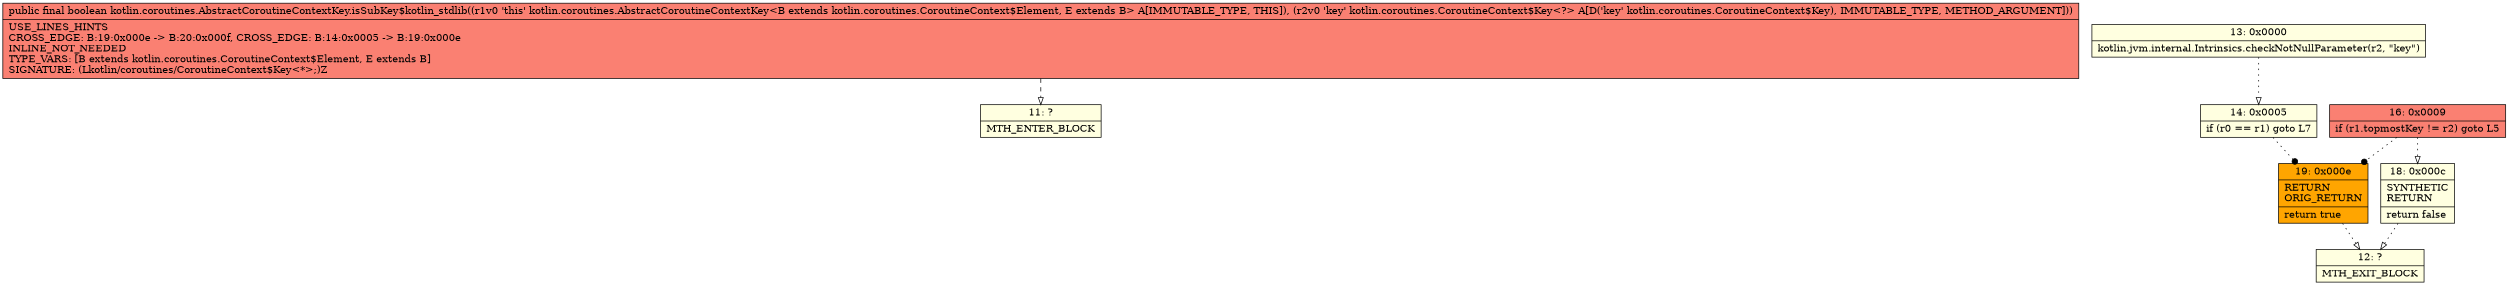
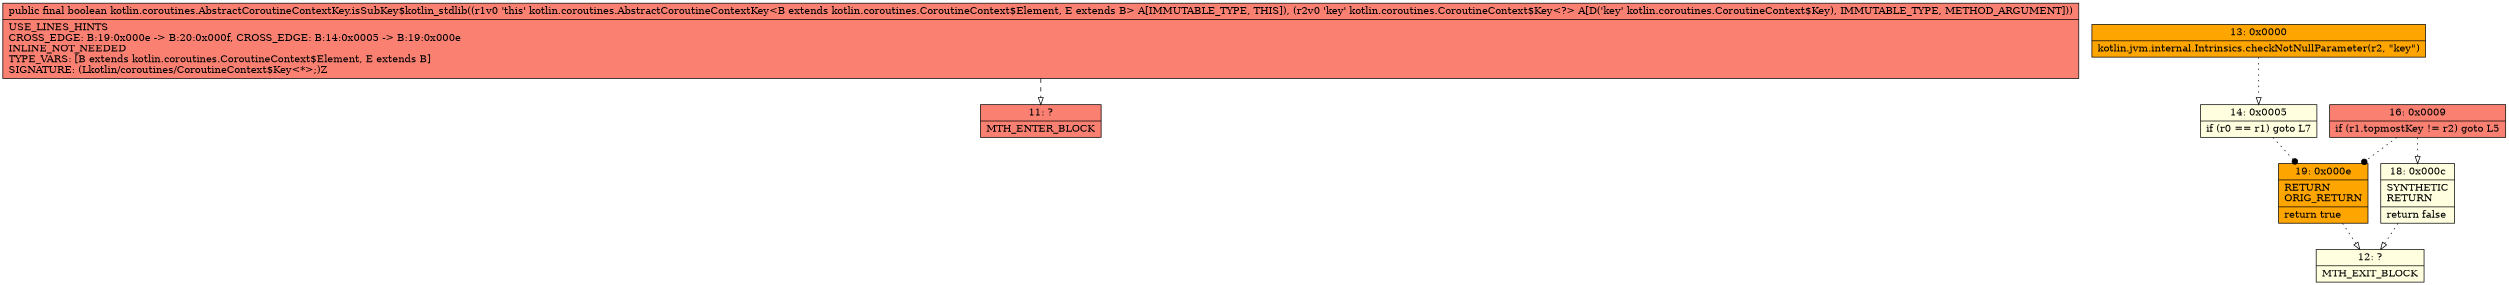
node "13: 0x0000": fillcolor lightyellow -> orange
node "11: ?": fillcolor lightyellow -> salmon
